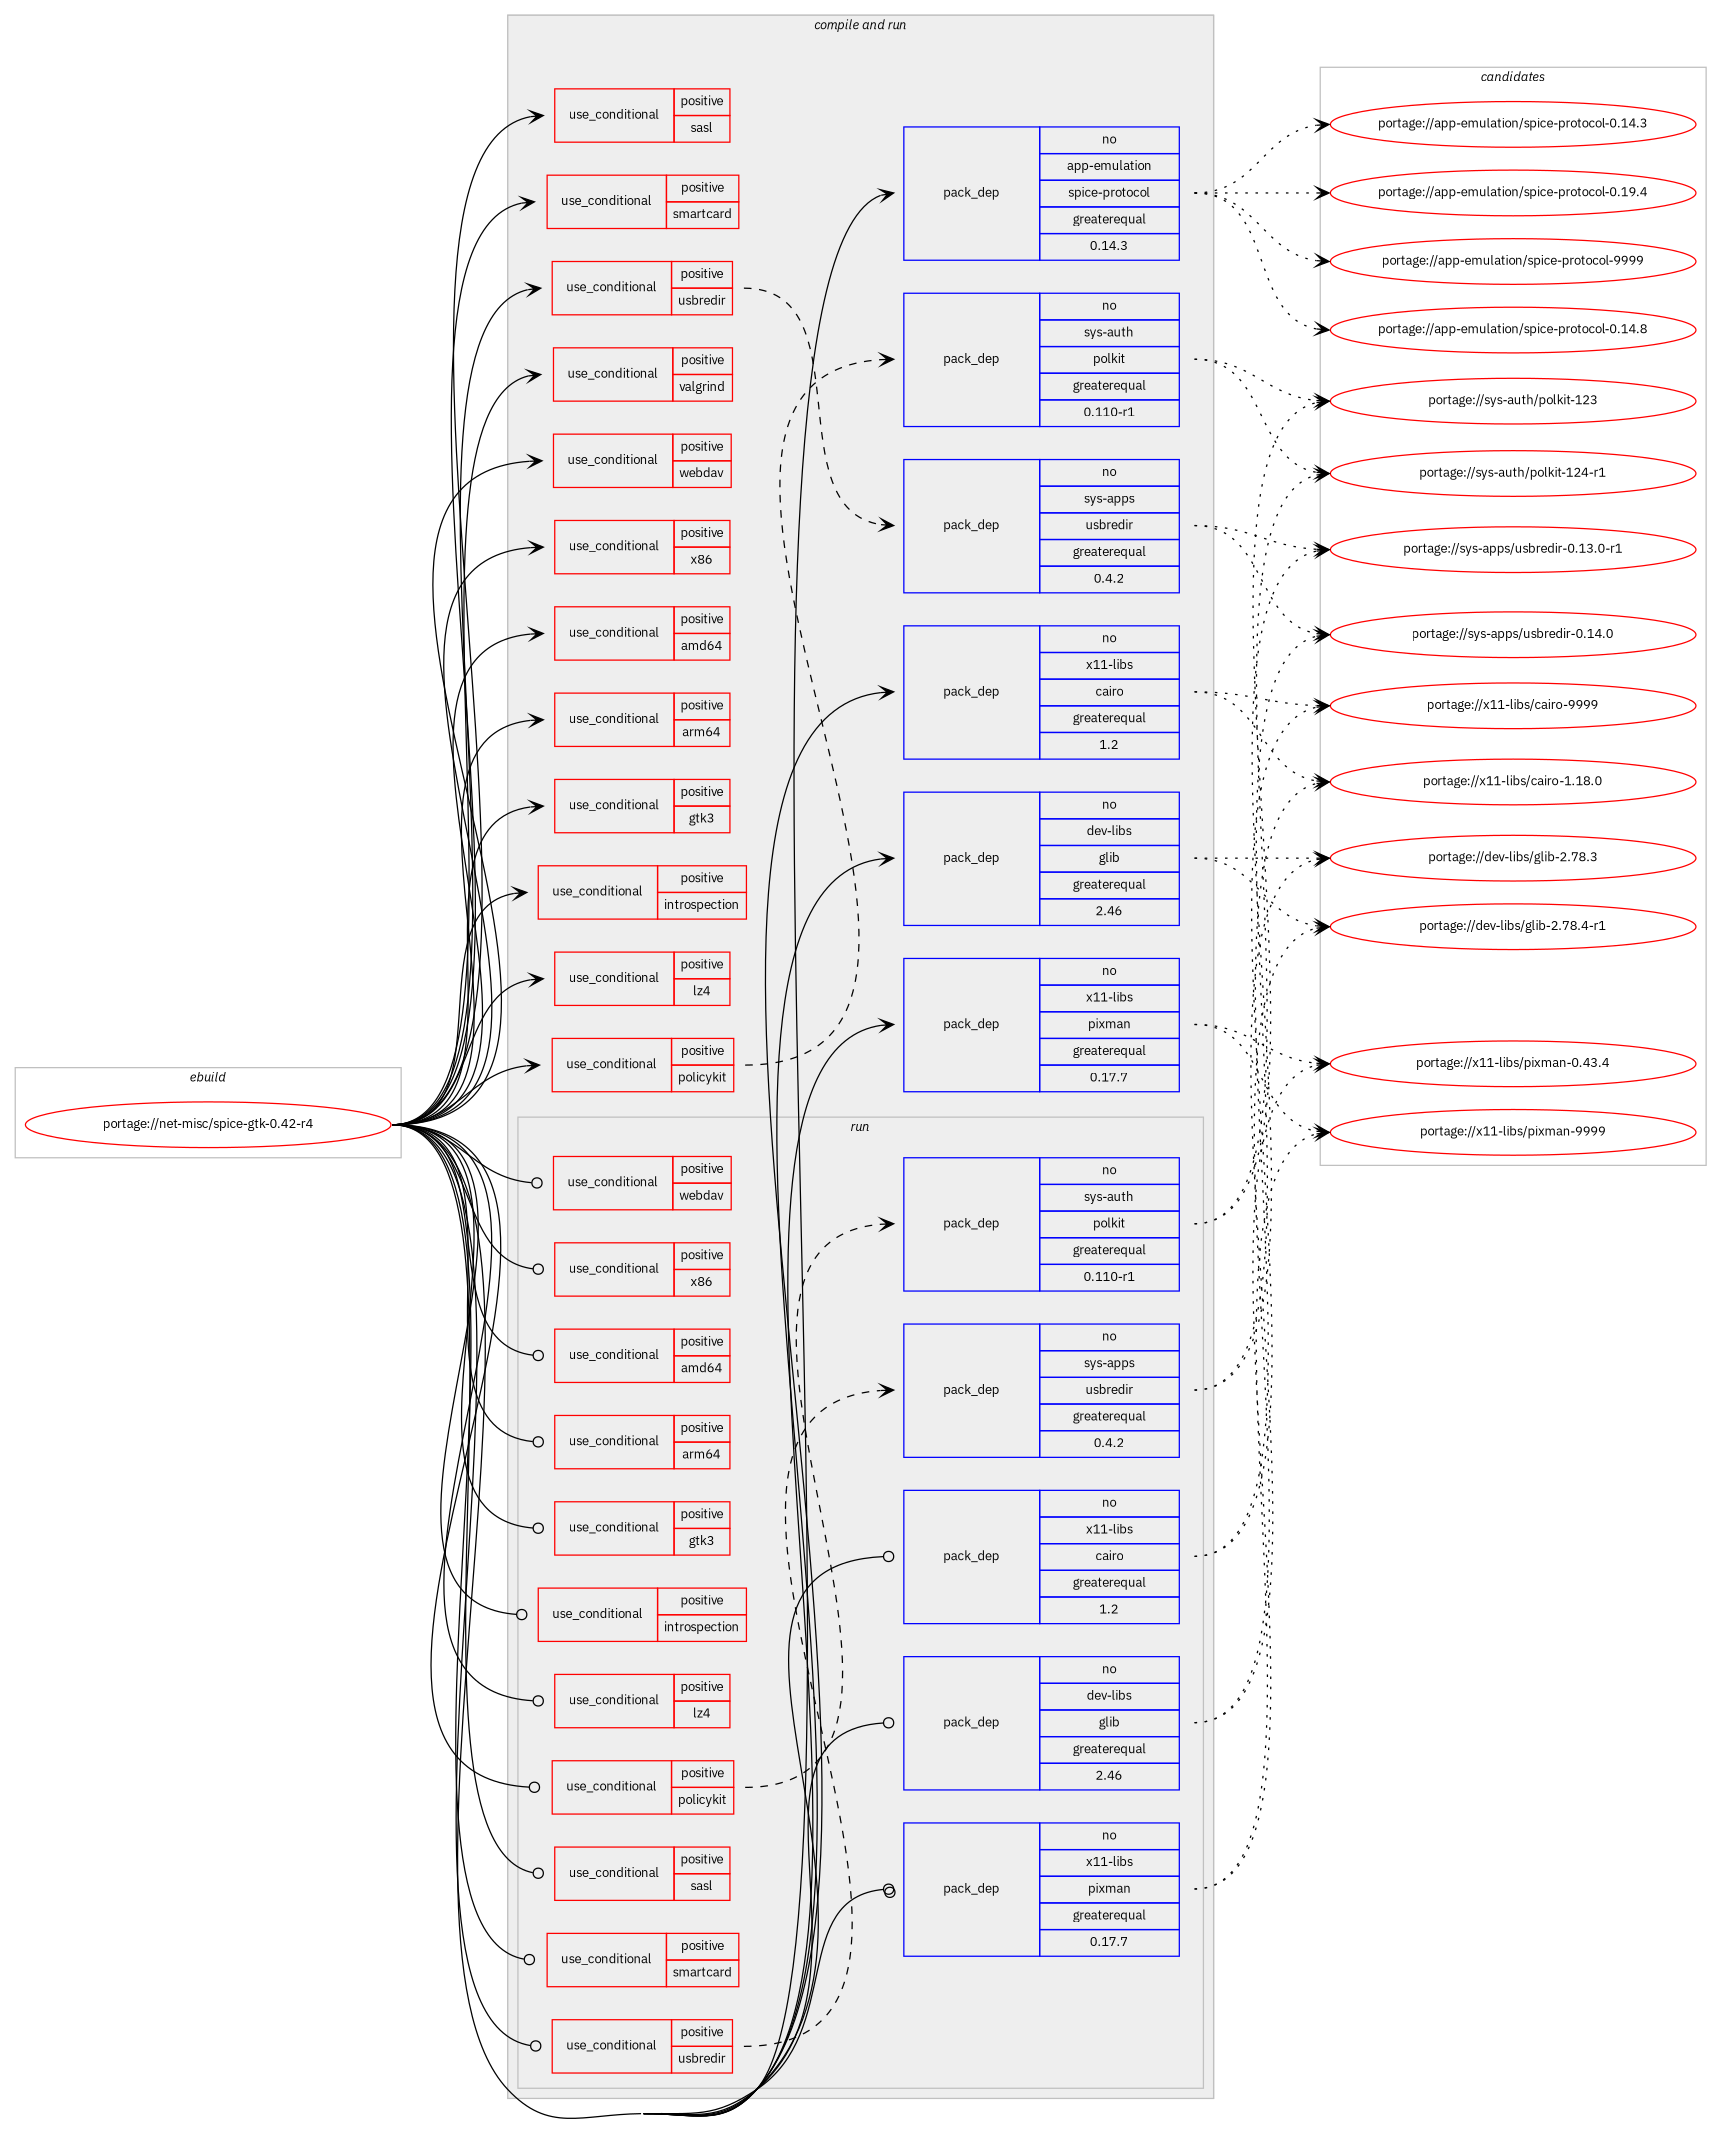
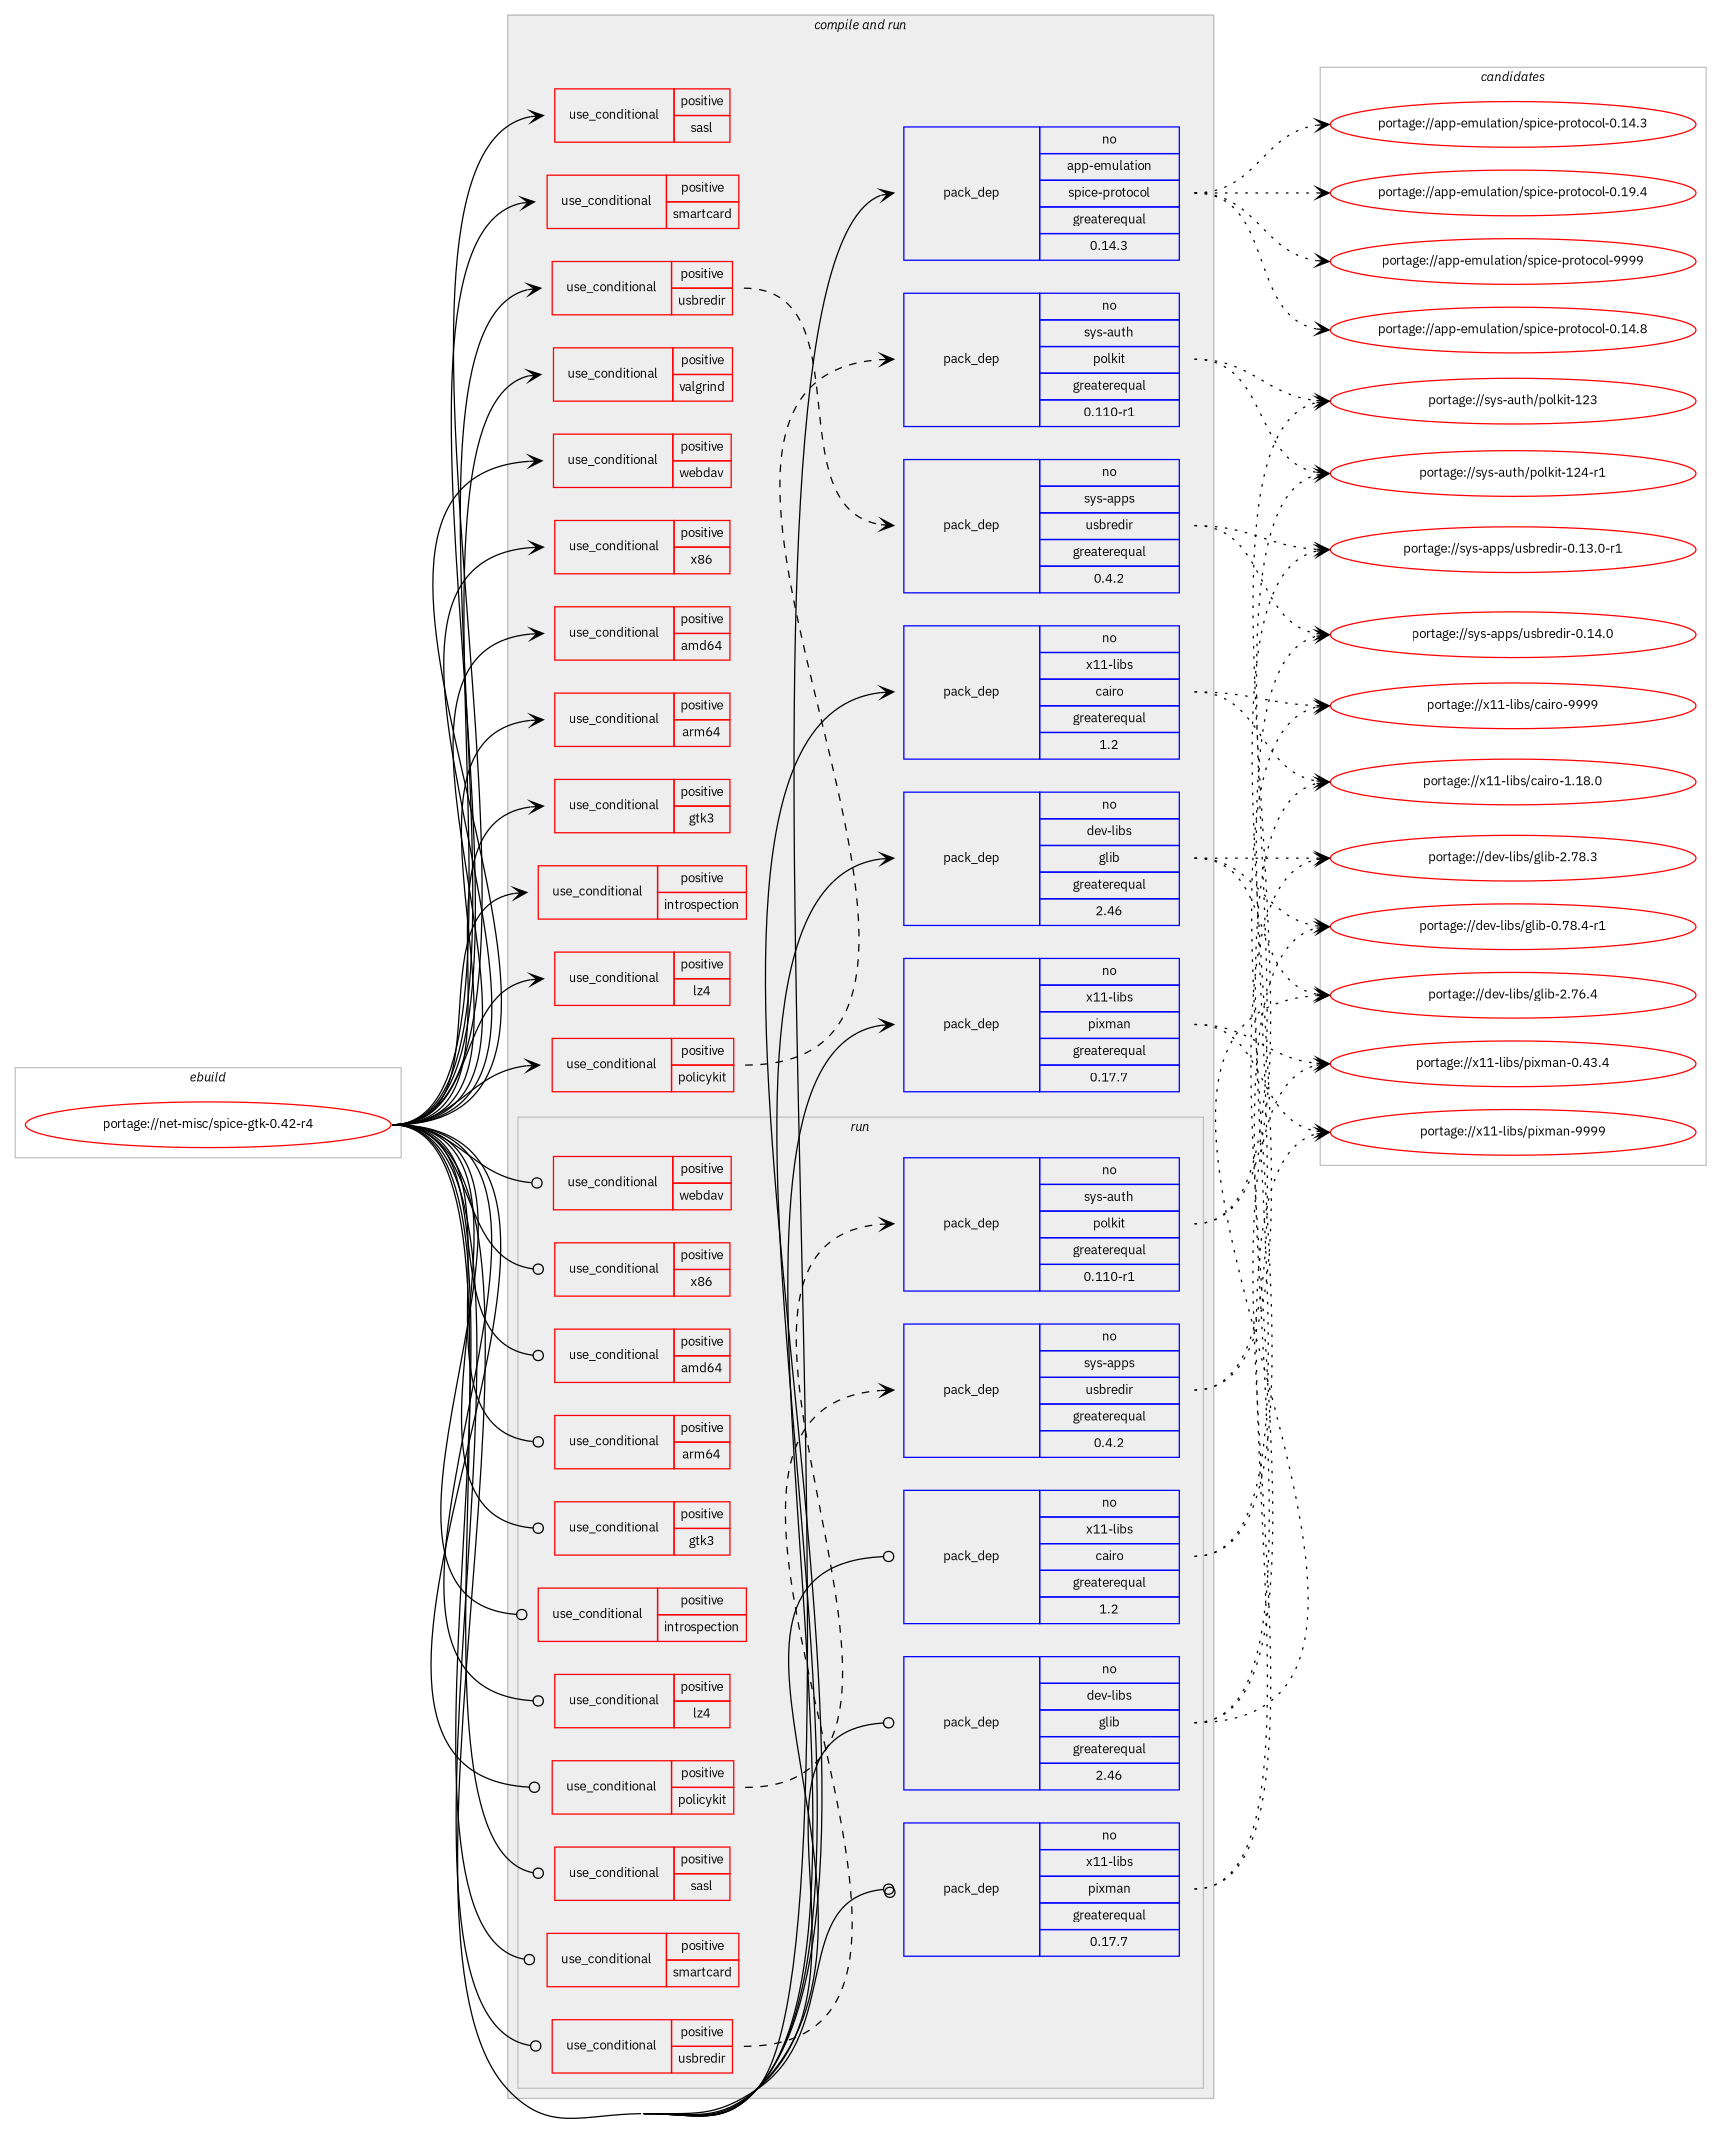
node "portage://dev-libs/glib-2.78.4-r1": label "portage://dev-libs/glib-2.78.4-r1" -> "portage://dev-libs/glib-0.78.4-r1"
node "portage://dev-libs/glib-2.76.4": added
